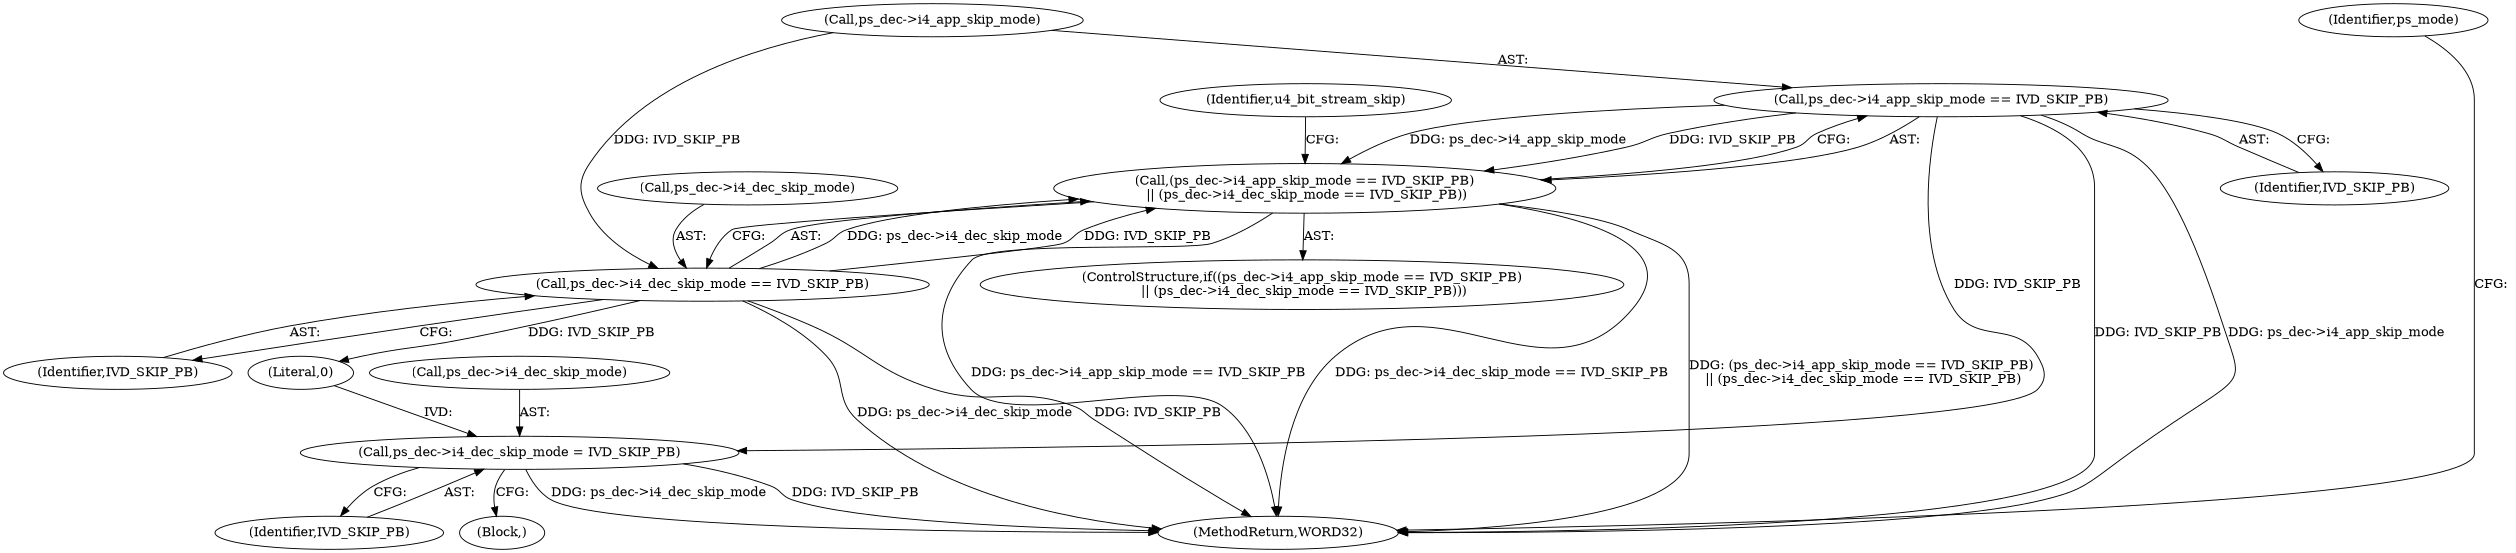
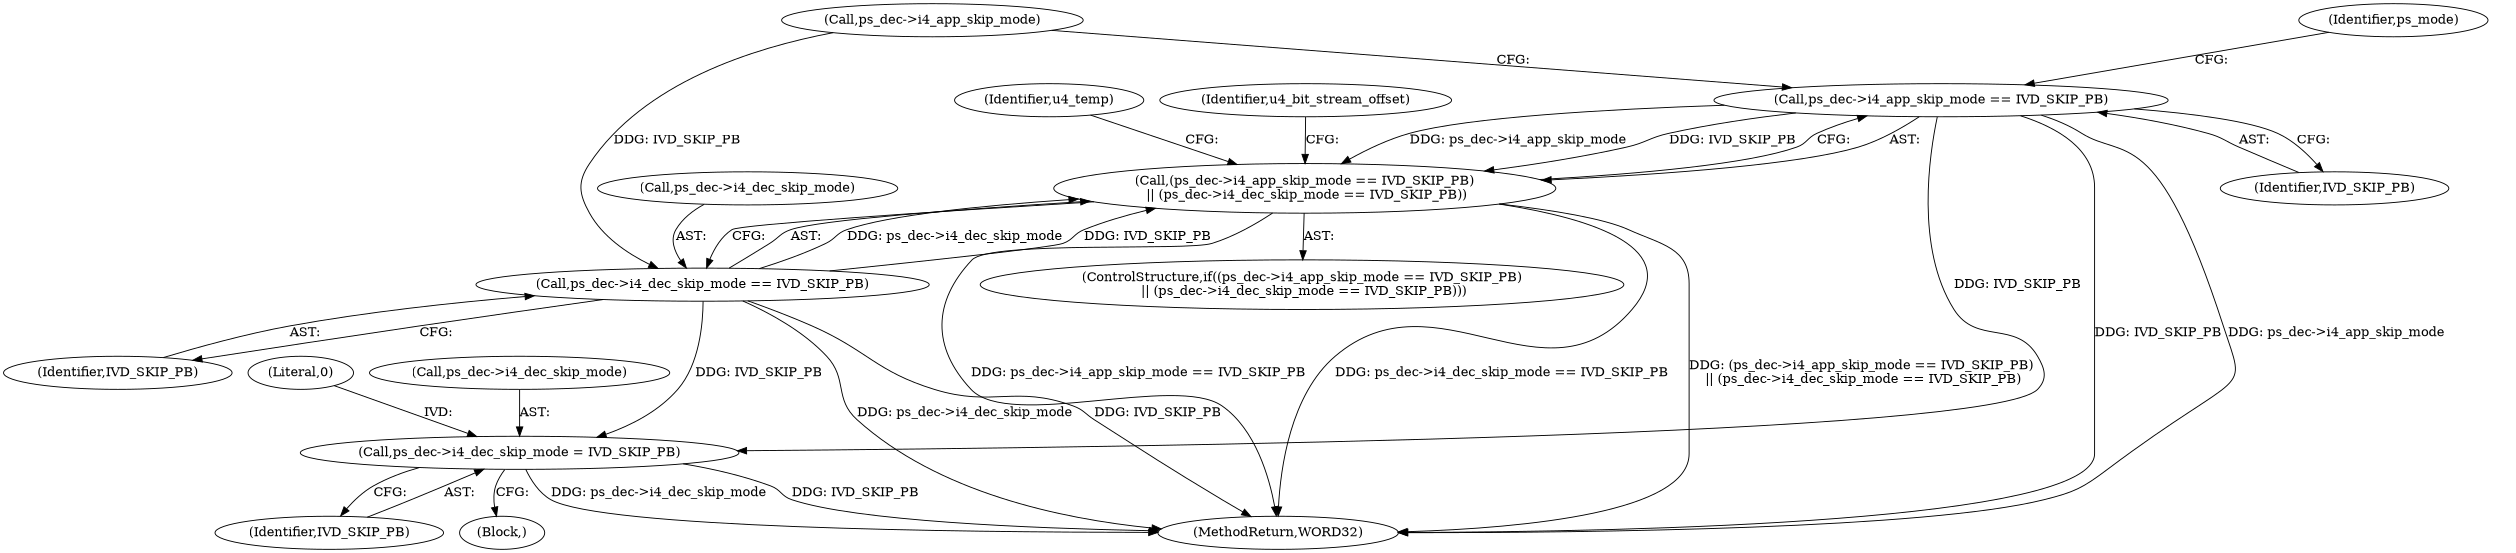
edge "(Call,ps_dec->i4_app_skip_mode)" -> "(Call,ps_dec->i4_app_skip_mode == IVD_SKIP_PB)": label "AST: " -> "CFG: "
node "(Identifier,u4_temp)": added
node "(Identifier,u4_bit_stream_skip)": label "(Identifier,u4_bit_stream_skip)" -> "(Identifier,u4_bit_stream_offset)"
edge "(Call,ps_dec->i4_dec_skip_mode == IVD_SKIP_PB)" -> "(Literal,0)": now "(Call,ps_dec->i4_dec_skip_mode == IVD_SKIP_PB)" -> "(Call,ps_dec->i4_dec_skip_mode = IVD_SKIP_PB)"
edge "(Identifier,ps_mode)" -> "(MethodReturn,WORD32)": now "(Identifier,ps_mode)" -> "(Call,ps_dec->i4_app_skip_mode == IVD_SKIP_PB)"
